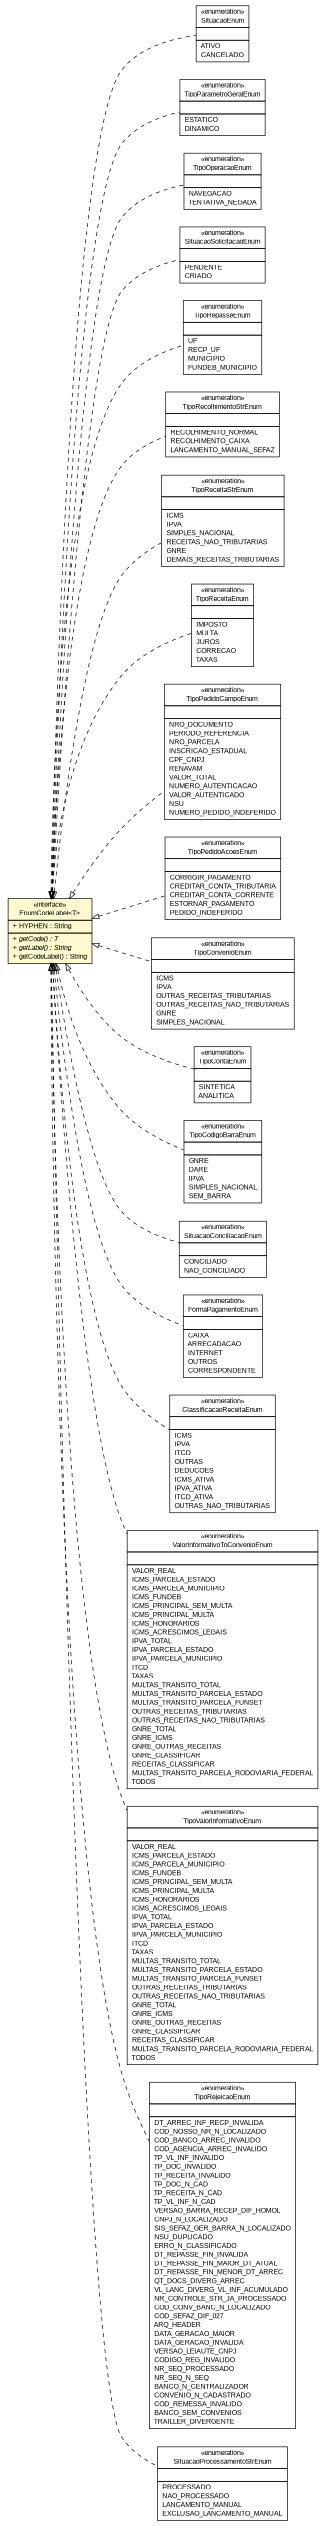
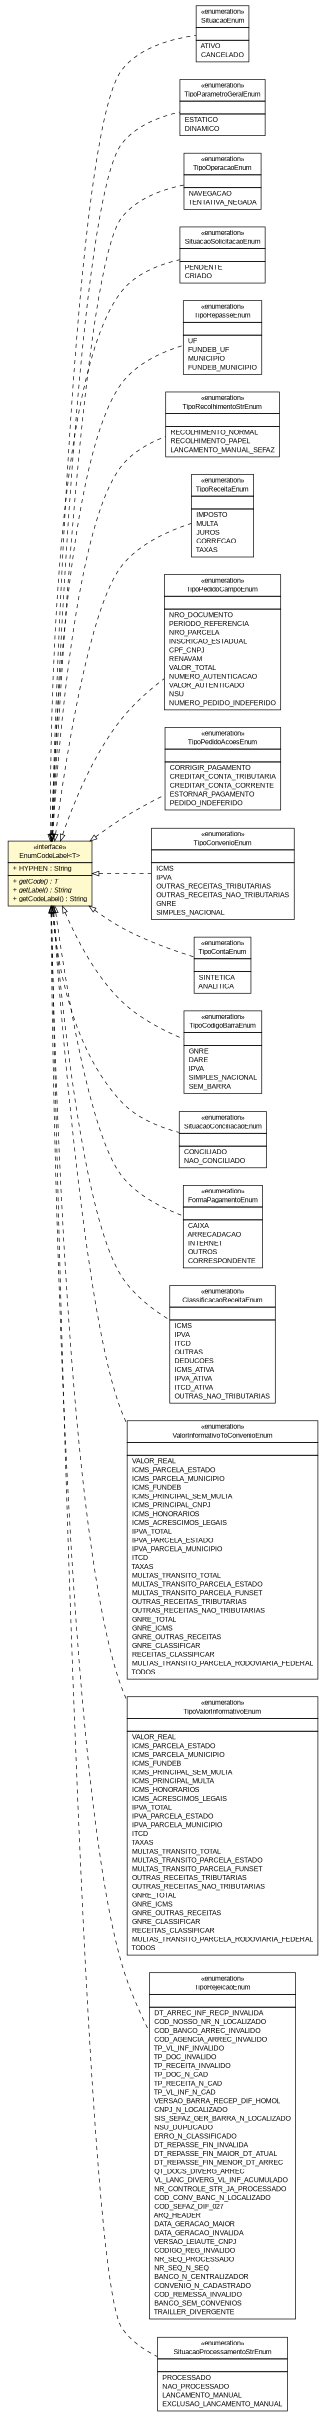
node "TipoRepasseEnum": text "RECP_UF" -> "FUNDEB_UF"
node "TipoRecolhimentoStrEnum": text "RECOLHIMENTO_CAIXA" -> "RECOLHIMENTO_PAPEL"
node "TipoReceitaStrEnum": removed
node "ValorInformativoToConvenioEnum": text "ICMS_PRINCIPAL_MULTA" -> "ICMS_PRINCIPAL_CNPJ"
